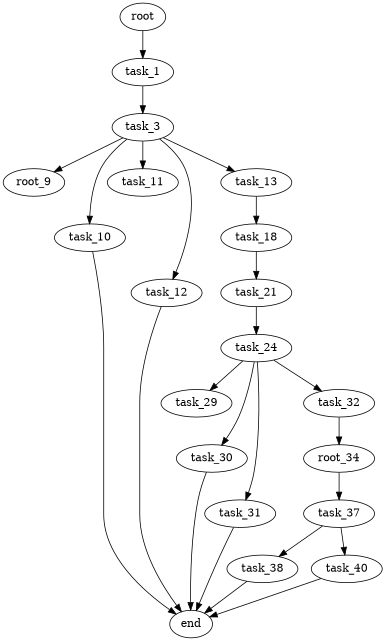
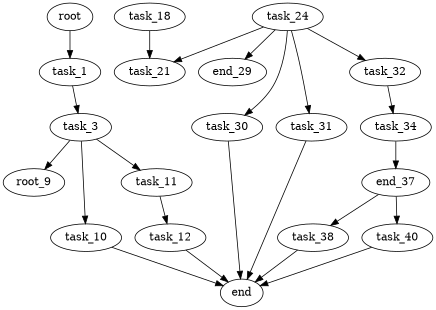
node "task_13": removed
edge "task_3" -> "task_12": now "task_11" -> "task_12"
edge "task_21" -> "task_24": reversed
node "task_29": label "task_29" -> "end_29"
node "root_34": label "root_34" -> "task_34"
node "task_37": label "task_37" -> "end_37"
